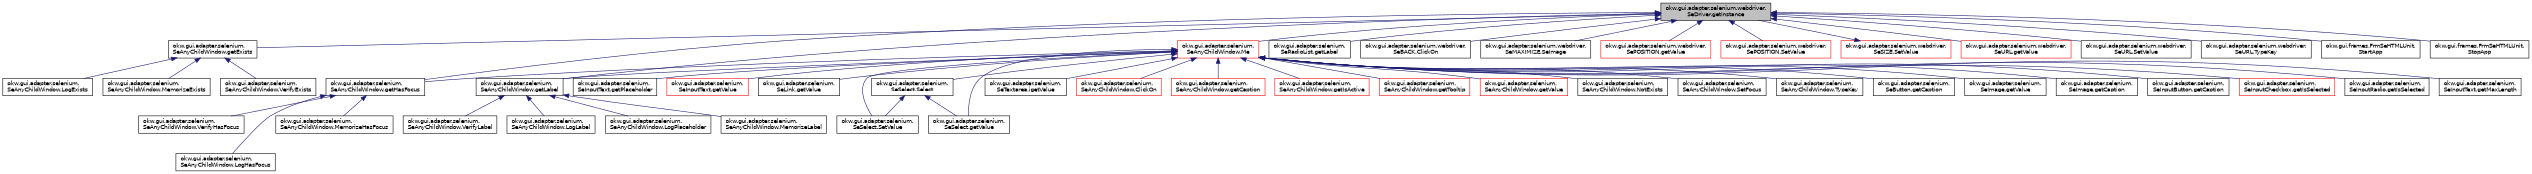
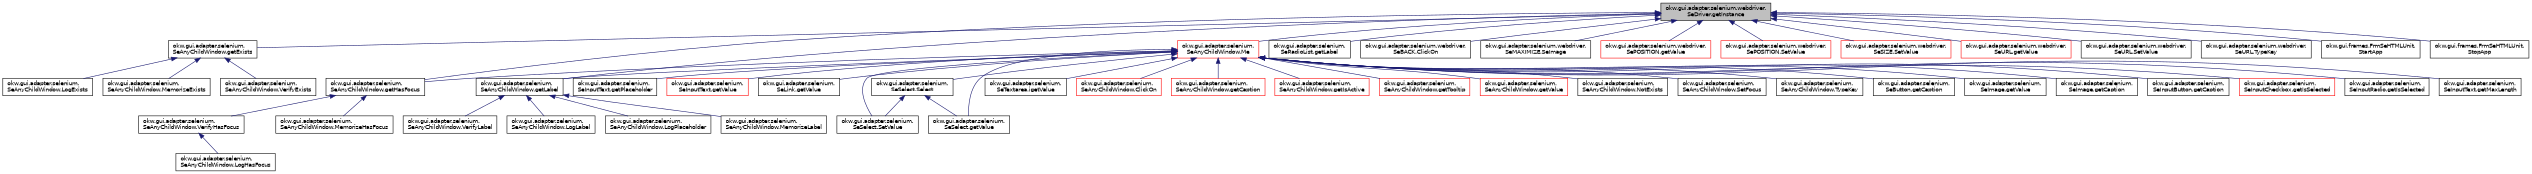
edge "okw.gui.adapter.selenium.webdriver. SeDriver.getInstance" -> "okw.gui.adapter.selenium.webdriver. SeSIZE.SetValue": reversed
edge "okw.gui.adapter.selenium. SeAnyChildWindow.LogHasFocus" -> "okw.gui.adapter.selenium. SeAnyChildWindow.getHasFocus": now "okw.gui.adapter.selenium. SeAnyChildWindow.LogHasFocus" -> "okw.gui.adapter.selenium. SeAnyChildWindow.VerifyHasFocus"
